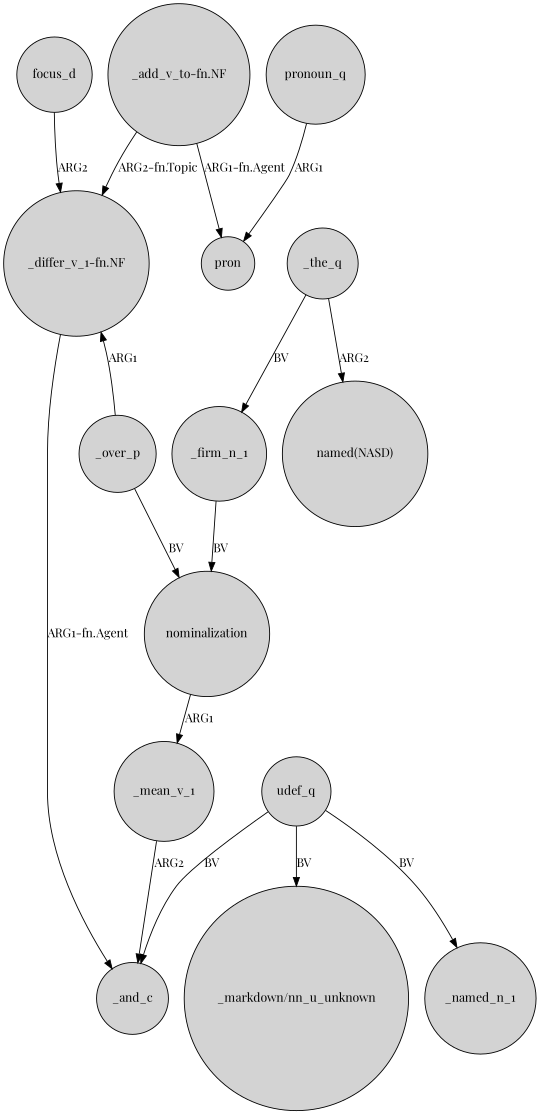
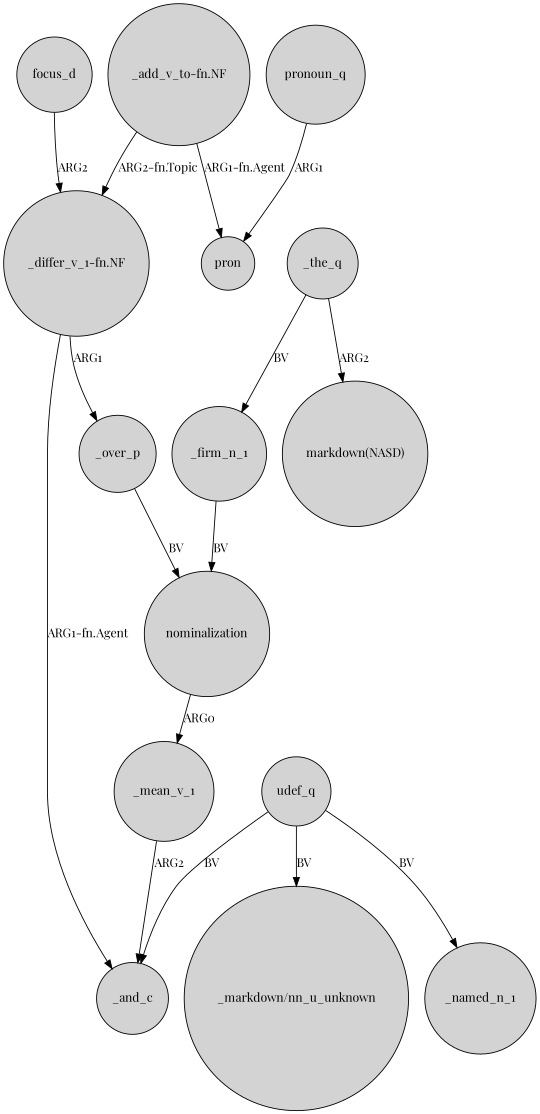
edge "_over_p" -> "_differ_v_1-fn.NF": reversed
node "named(NASD)": label "named(NASD)" -> "markdown(NASD)"
edge "nominalization" -> "_mean_v_1": label "ARG1" -> "ARG0"
